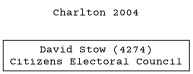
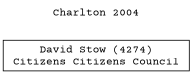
node "David Stow (4274) Citizens Electoral Council": label "David Stow (4274) Citizens Electoral Council" -> "David Stow (4274) Citizens Citizens Council"
